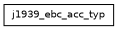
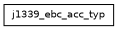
node "j1939_ebc_acc_typ": label "j1939_ebc_acc_typ" -> "j1339_ebc_acc_typ"
